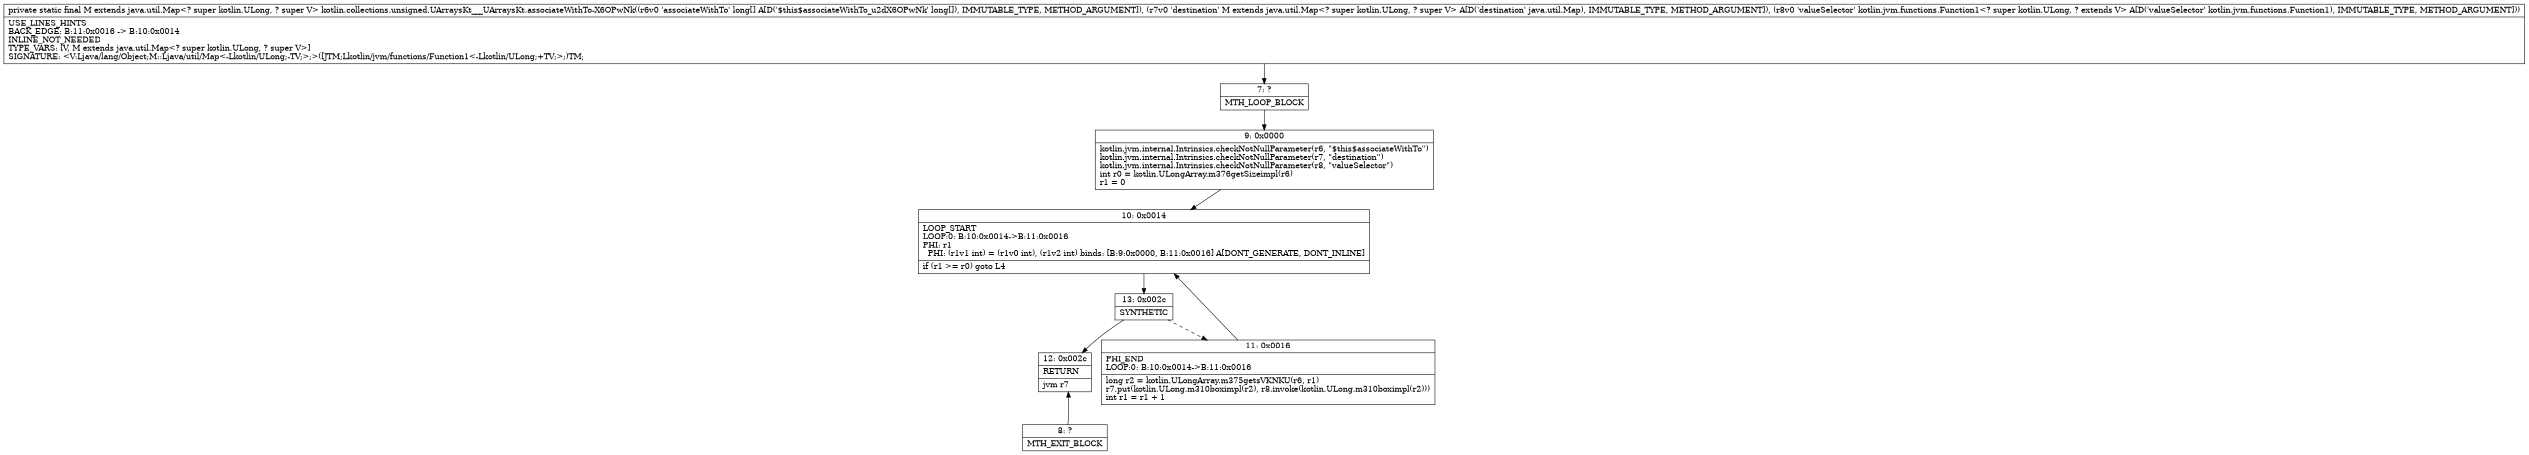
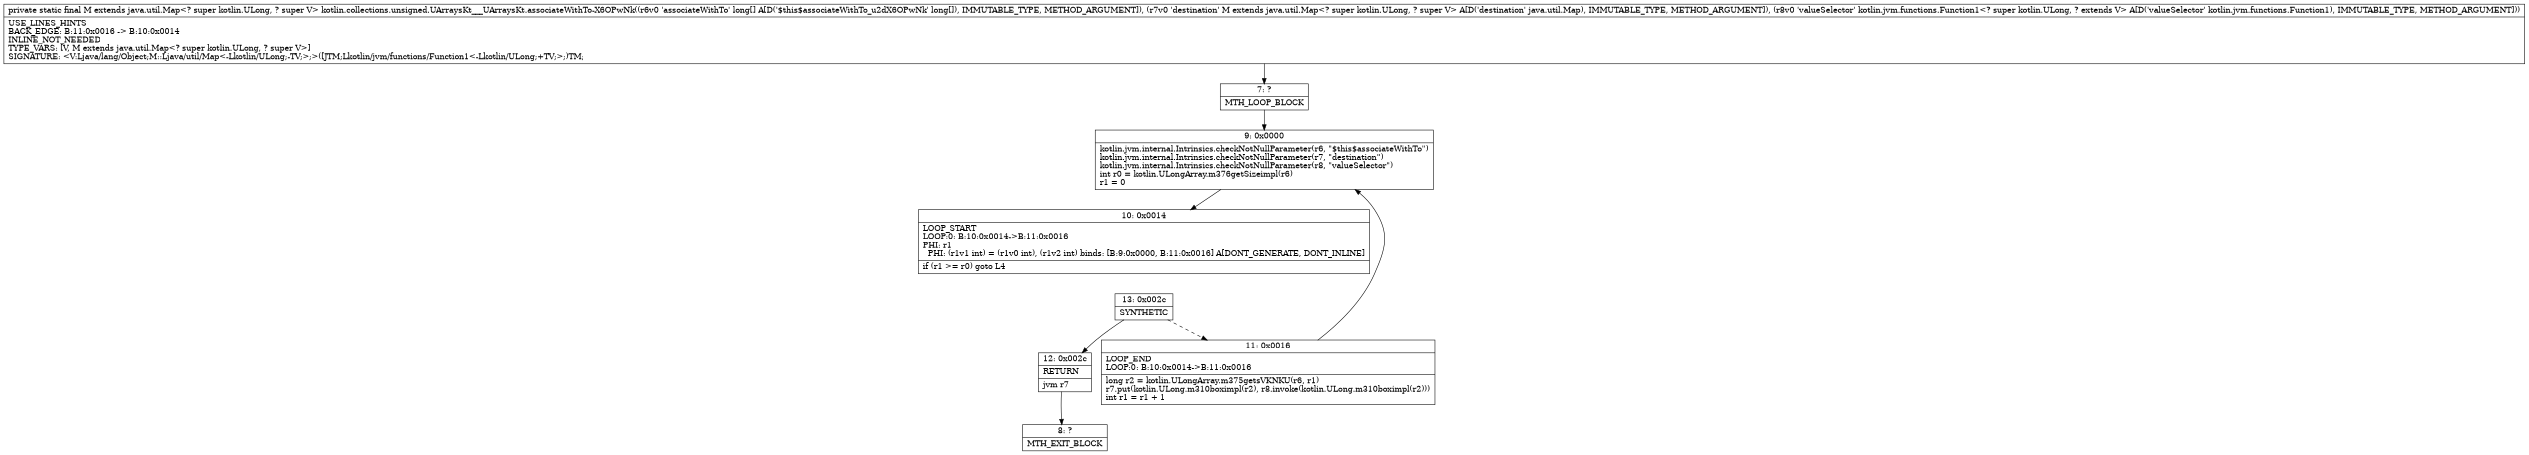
edge "10: 0x0014" -> "13: 0x002c": removed
edge "11: 0x0016" -> "10: 0x0014": now "11: 0x0016" -> "9: 0x0000"
node "11: 0x0016": text "PHI_END" -> "LOOP_END"
edge "8: ?" -> "12: 0x002c": reversed
